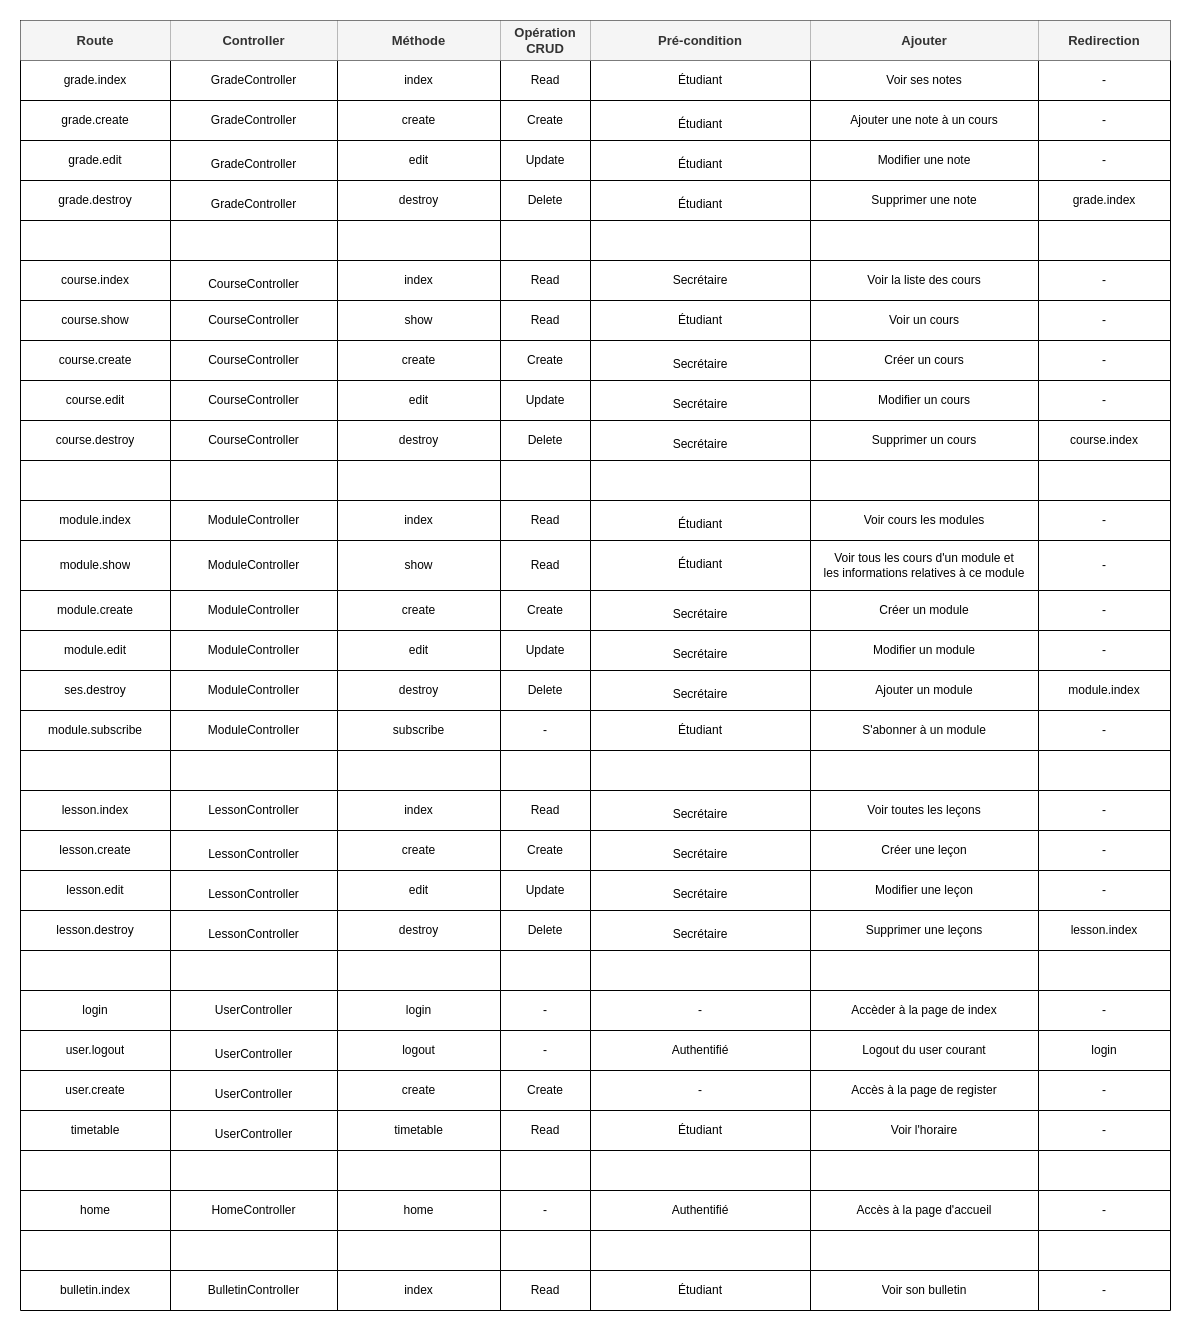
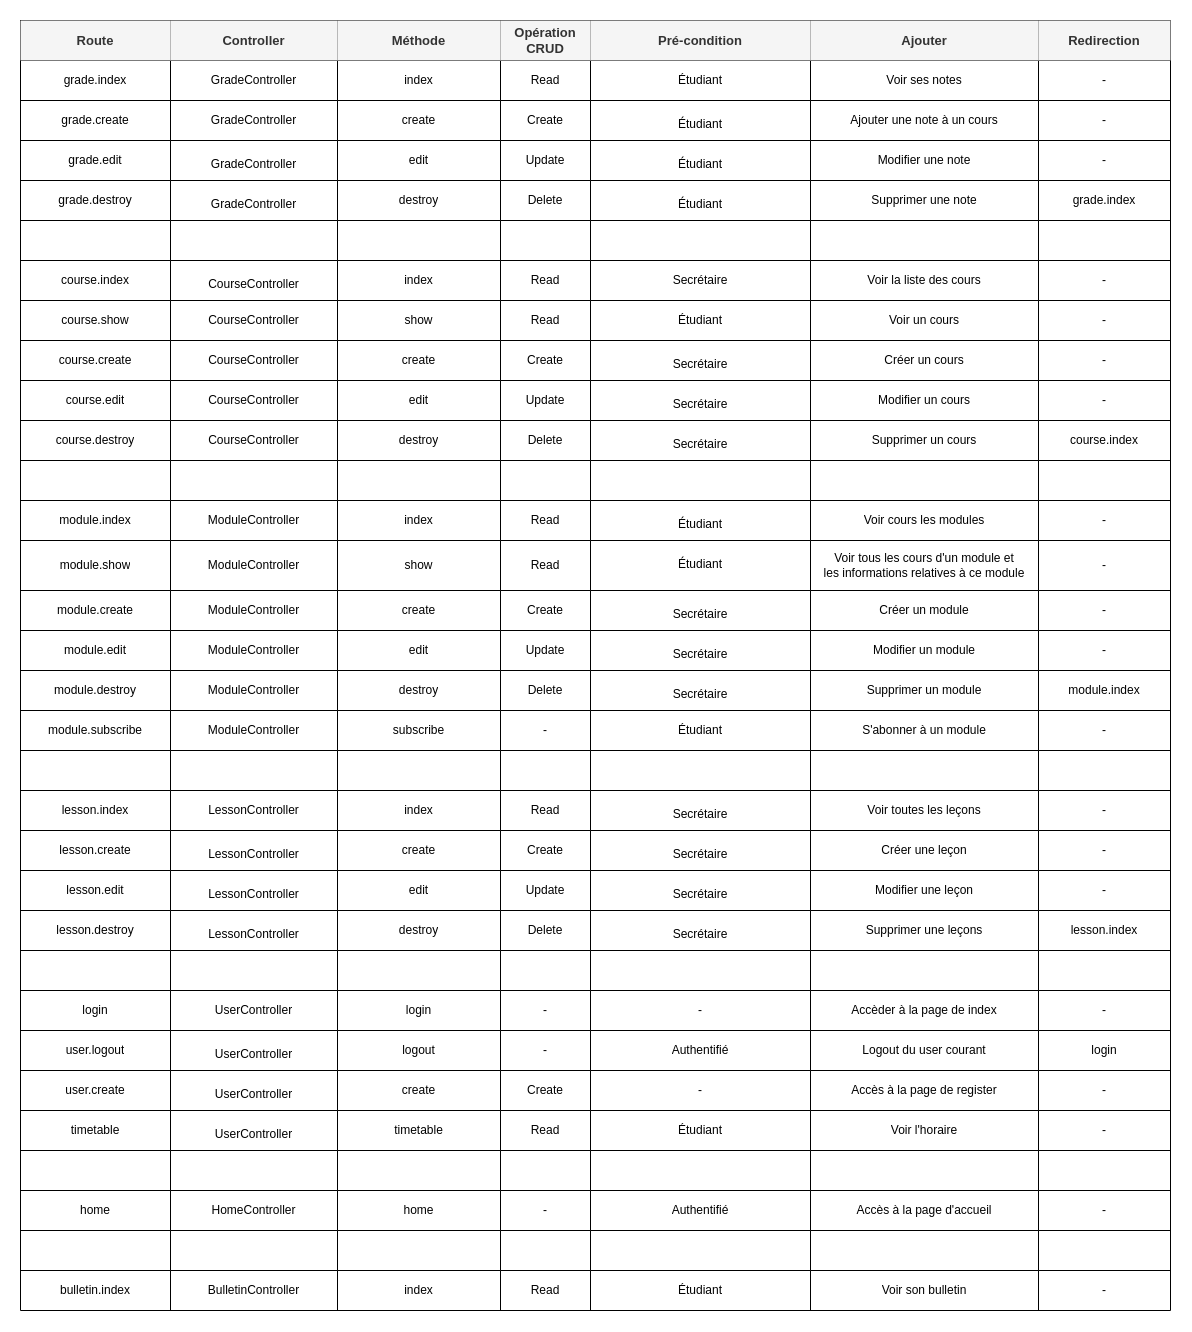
node "ses.destroy": label "ses.destroy" -> "module.destroy"
node "Ajouter un module": label "Ajouter un module" -> "Supprimer un module"
